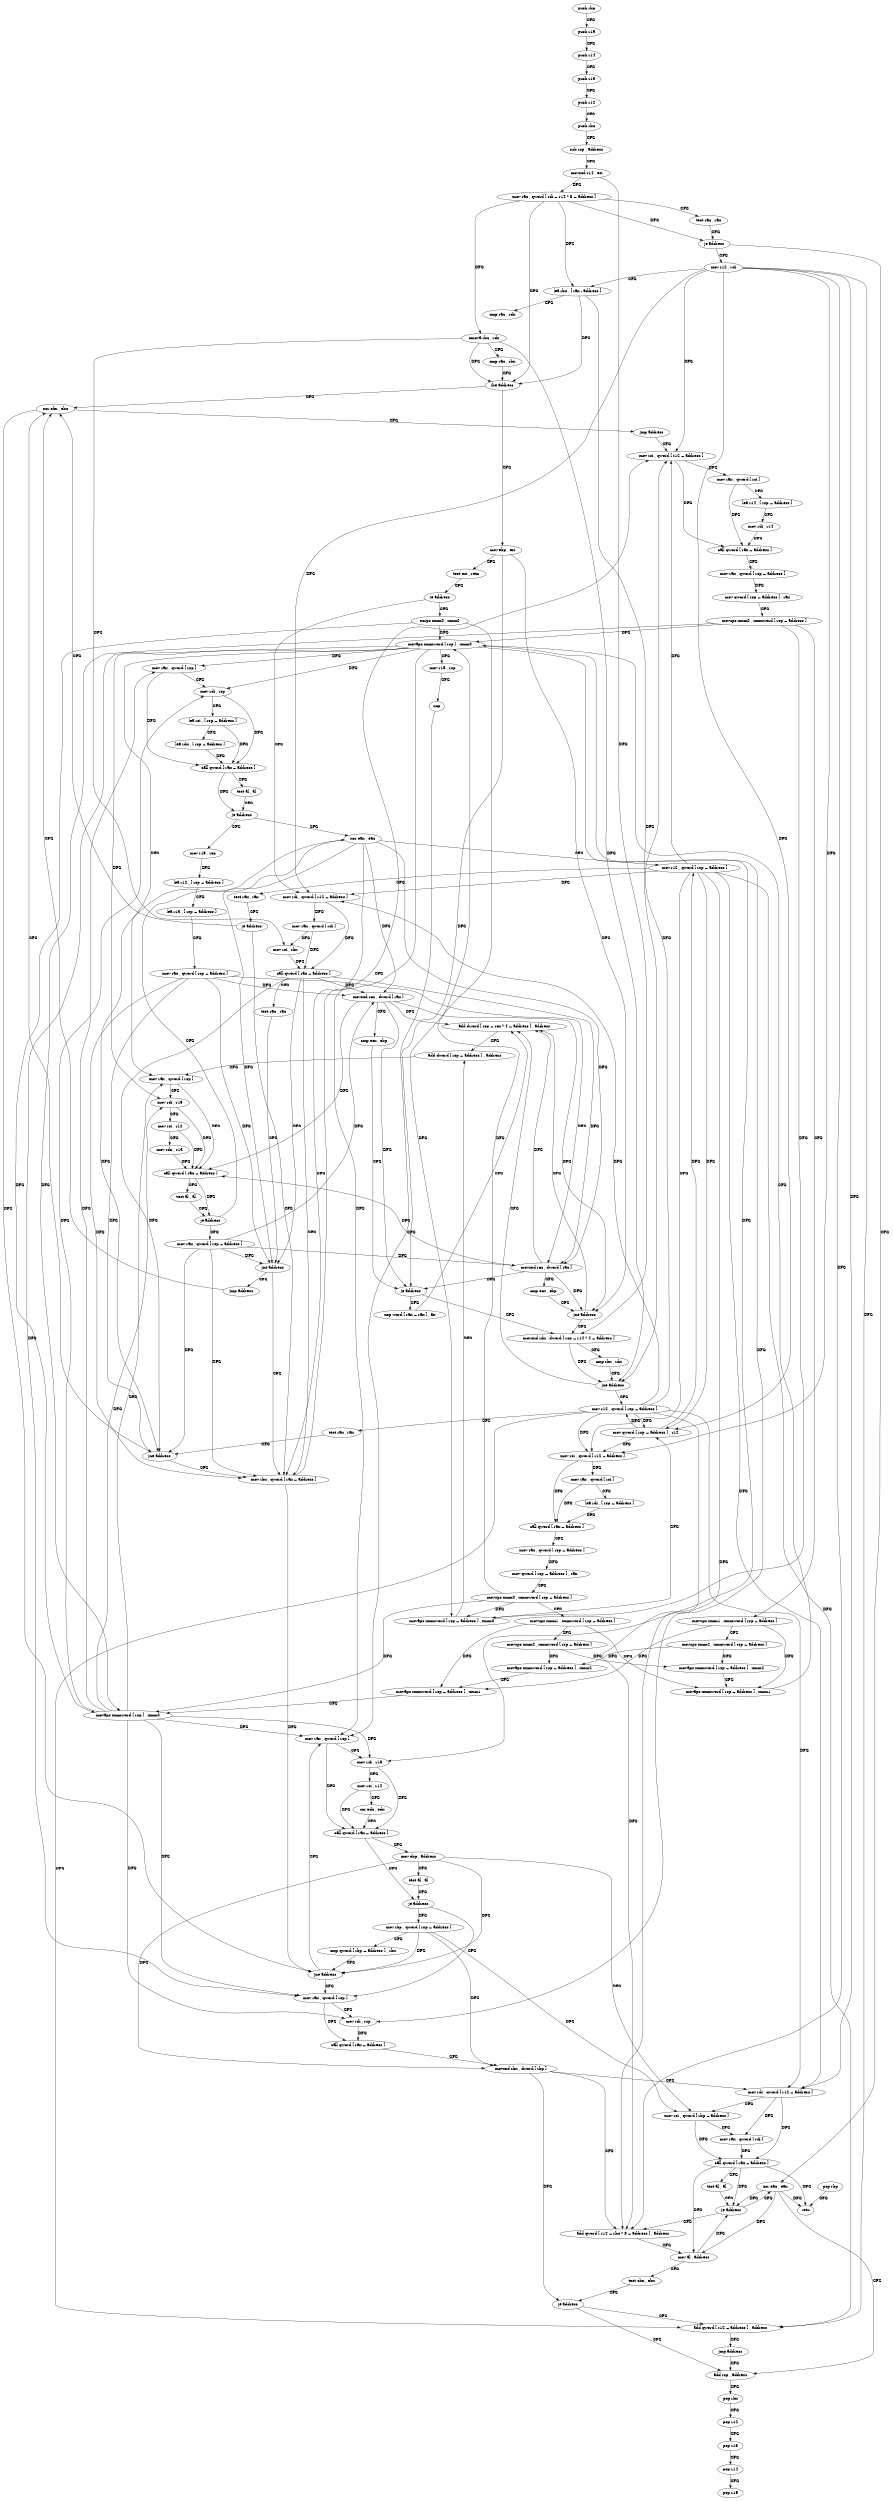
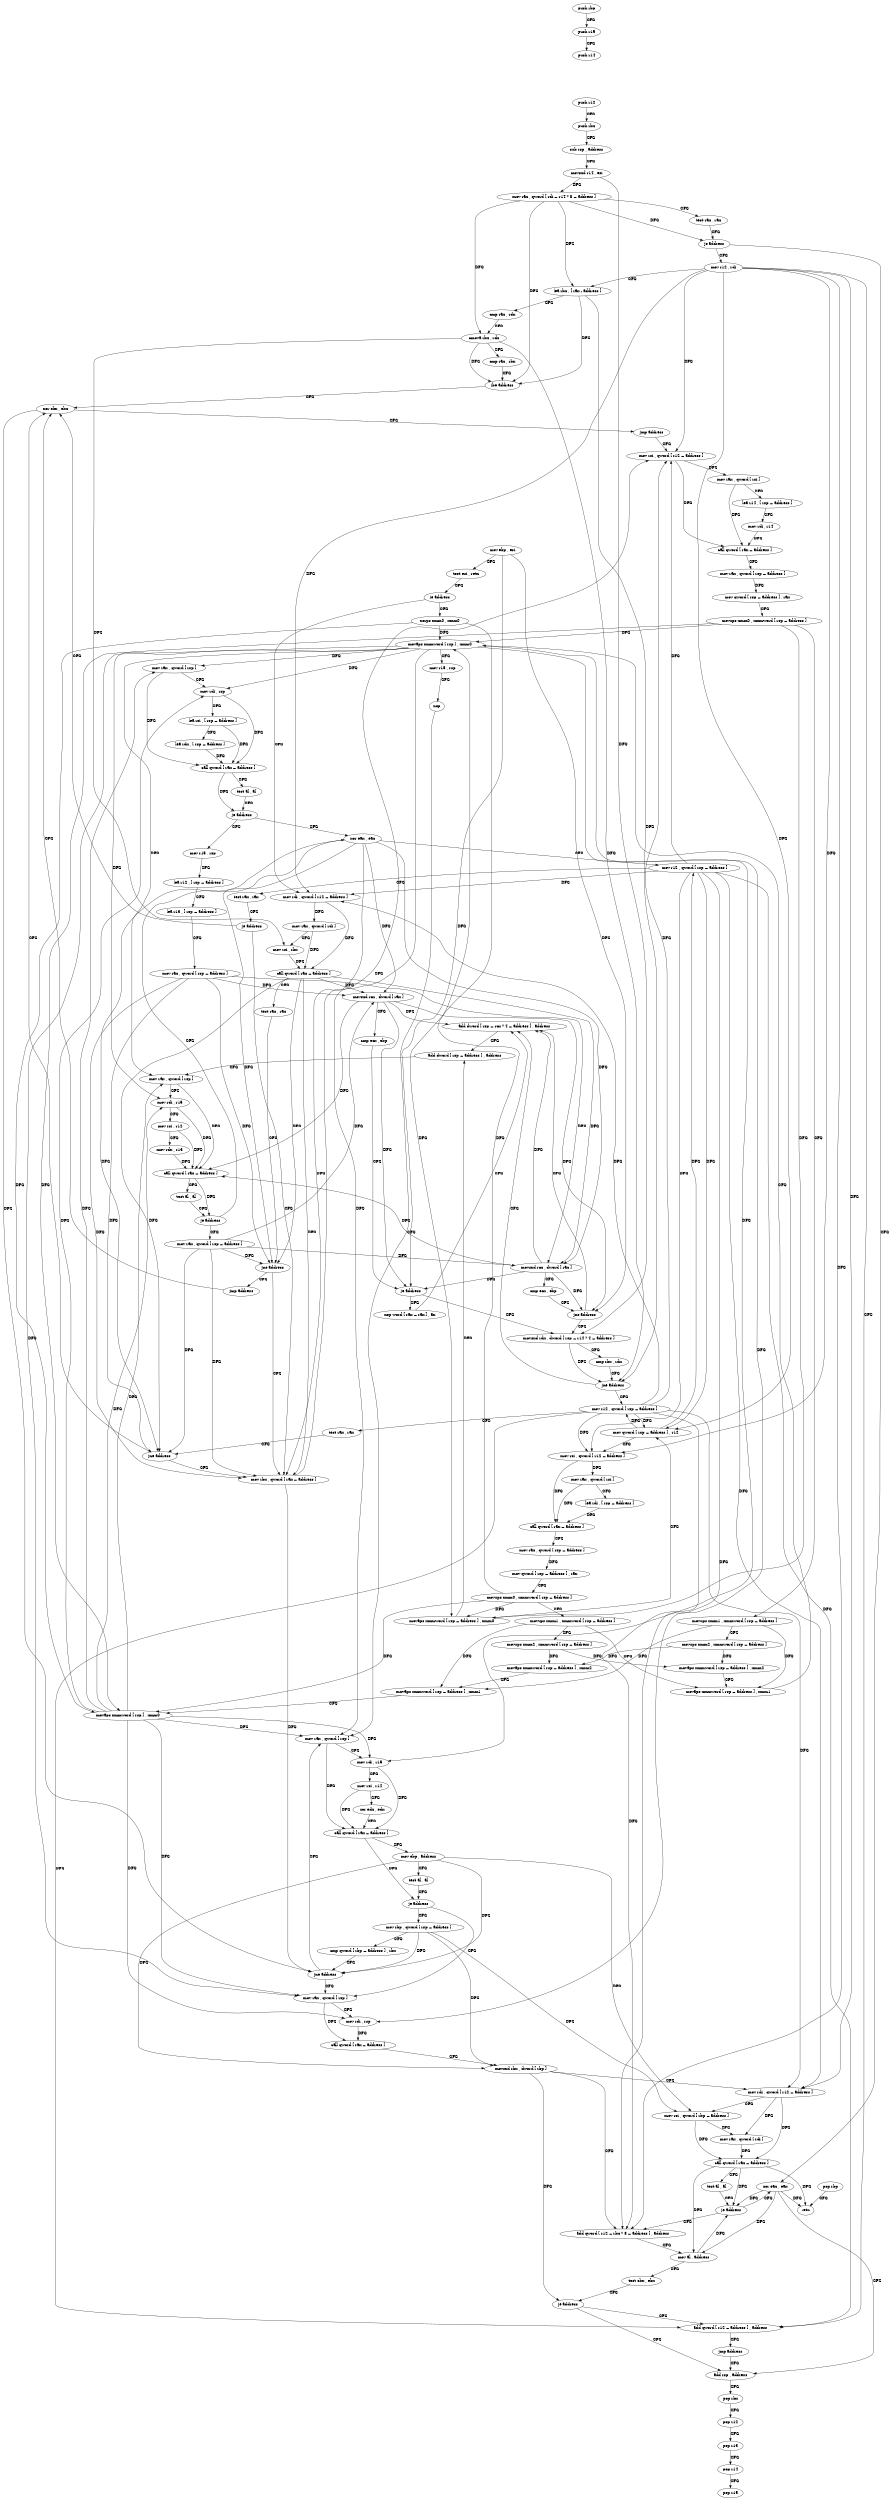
node "push r13": removed
edge "cmp rax , rdx" -> "cmova rbx , rdx": added, label "CFG"
edge "jbe address" -> "mov ebp , esi": removed, label "CFG"
edge "mov r12 , rdi" -> "add qword [ r12 + address ] , address": label "DFG" -> "CFG"
